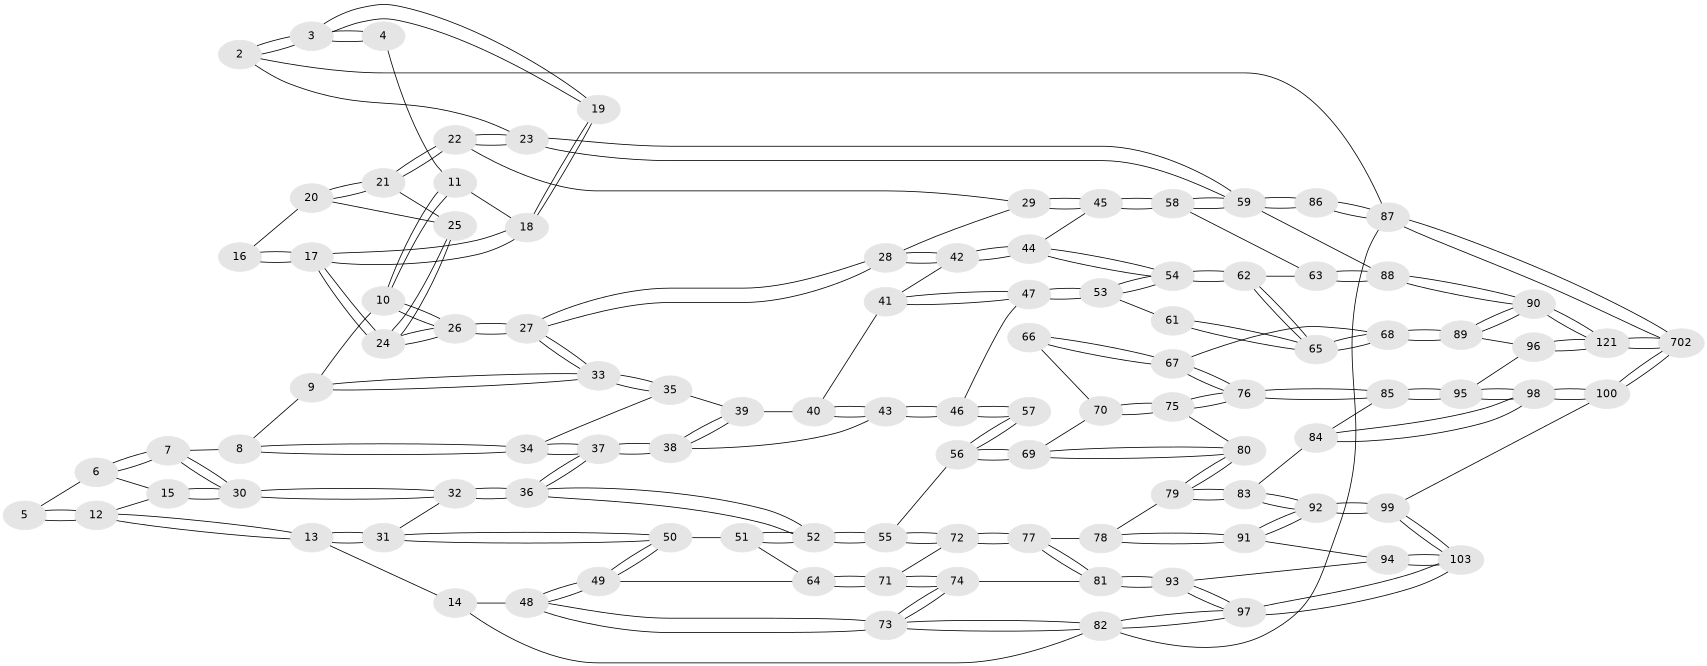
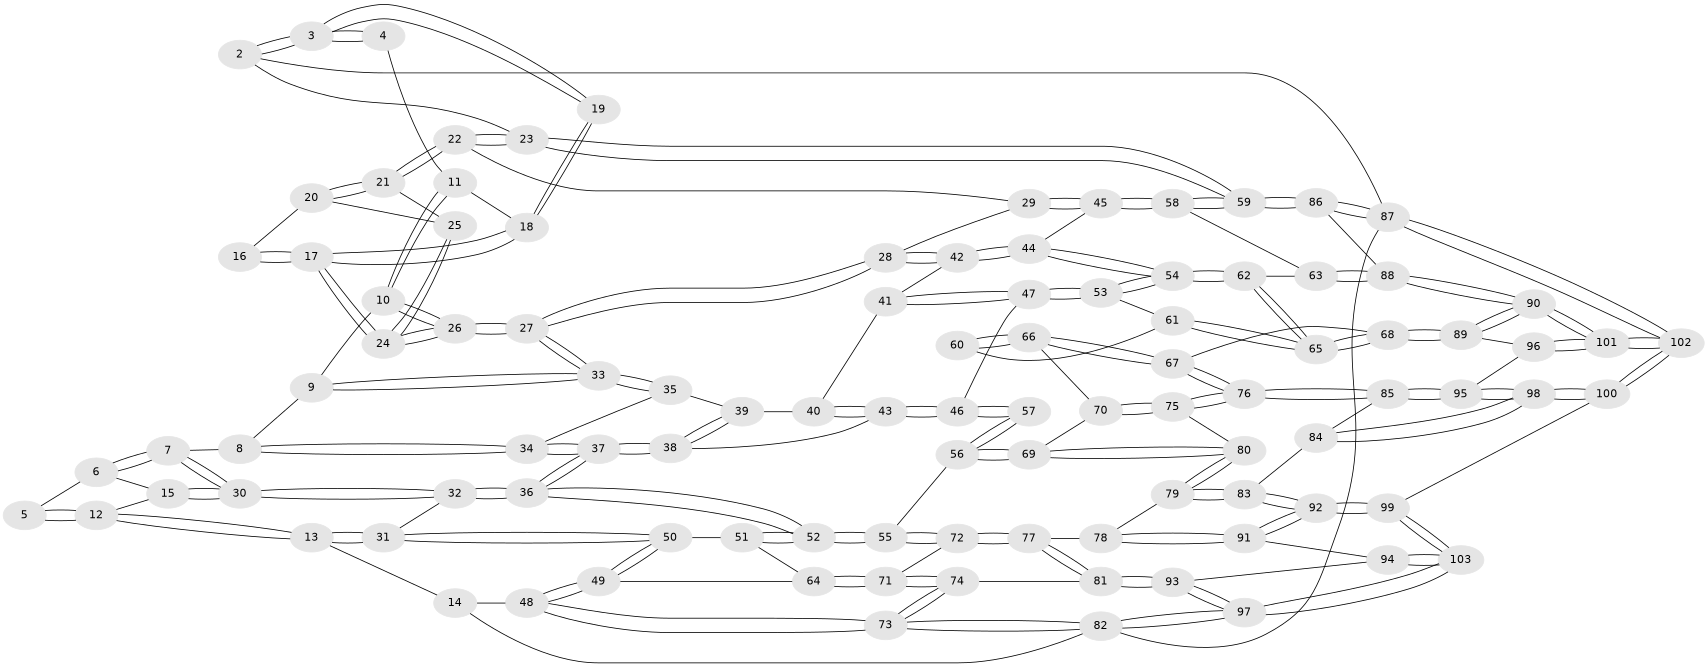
edge "59" -- "88": now "86" -- "88"
node "121": label "121" -> "101"
node "702": label "702" -> "102"
node "60": added
